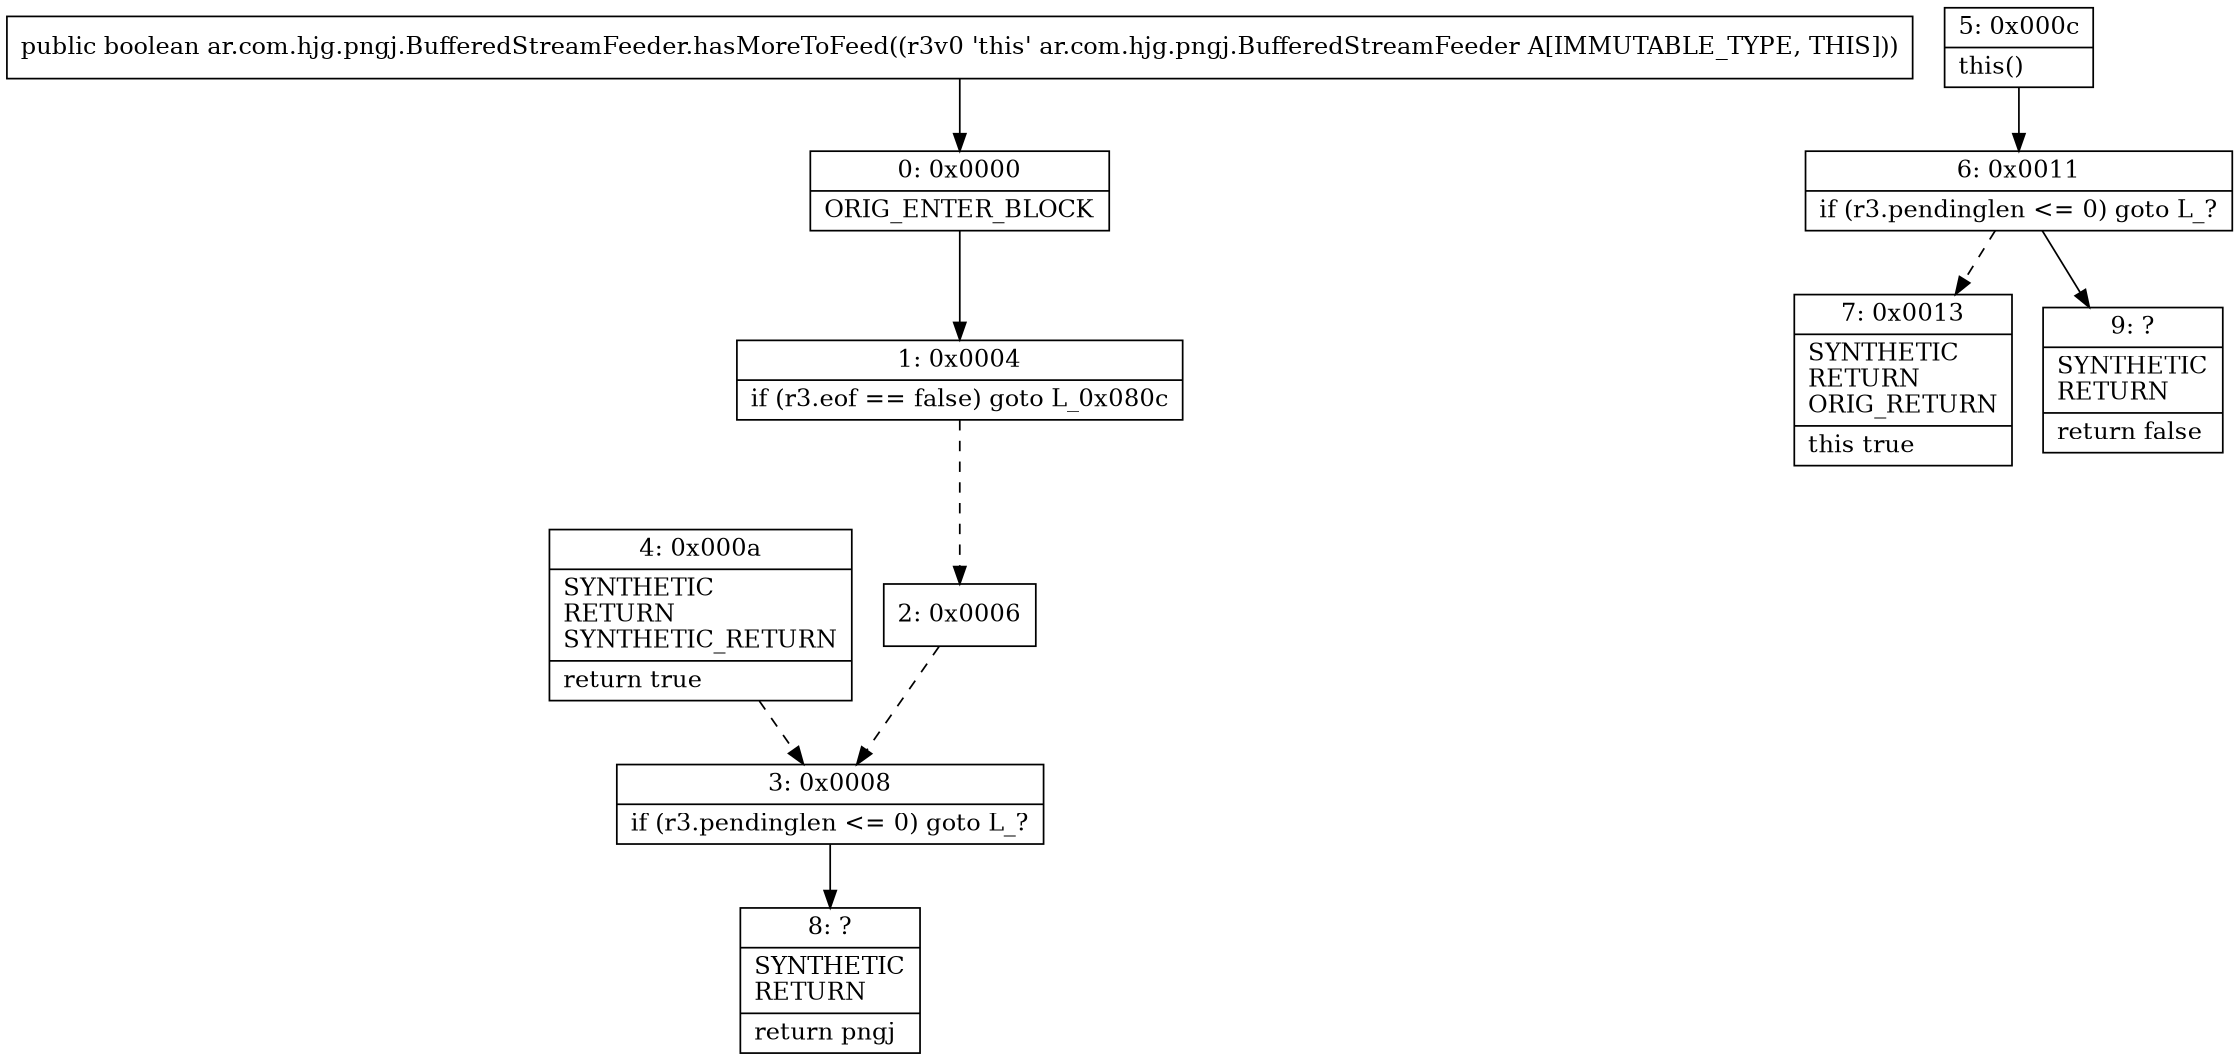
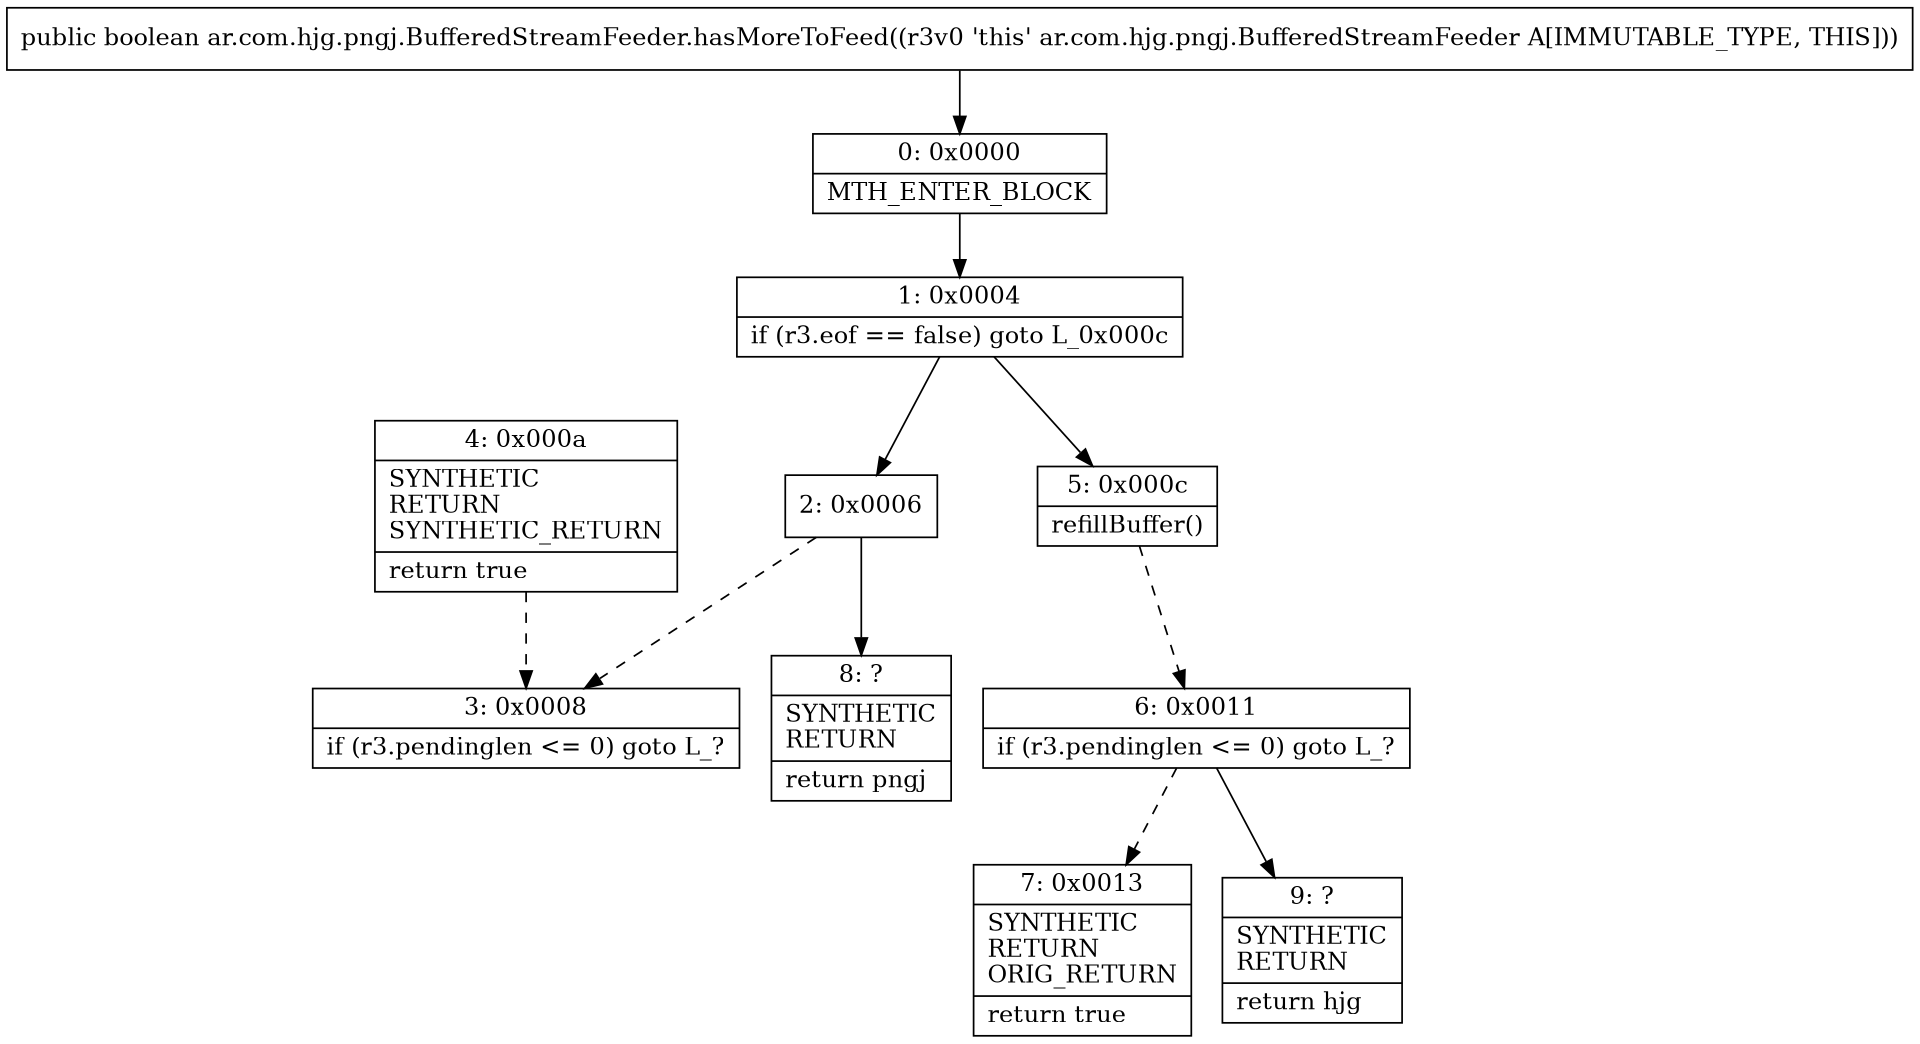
node "5: 0x000c": text "this()" -> "refillBuffer()"
edge "5: 0x000c" -> "6: 0x0011": style solid -> dashed
node "0: 0x0000": text "ORIG_ENTER_BLOCK" -> "MTH_ENTER_BLOCK"
node "1: 0x0004": text "if (r3.eof == false) goto L_0x080c" -> "if (r3.eof == false) goto L_0x000c"
edge "1: 0x0004" -> "5: 0x000c": added
node "9: ?": text "return false" -> "return hjg"
node "7: 0x0013": text "this true" -> "return true"
edge "1: 0x0004" -> "2: 0x0006": style dashed -> solid
edge "3: 0x0008" -> "8: ?": now "2: 0x0006" -> "8: ?"
